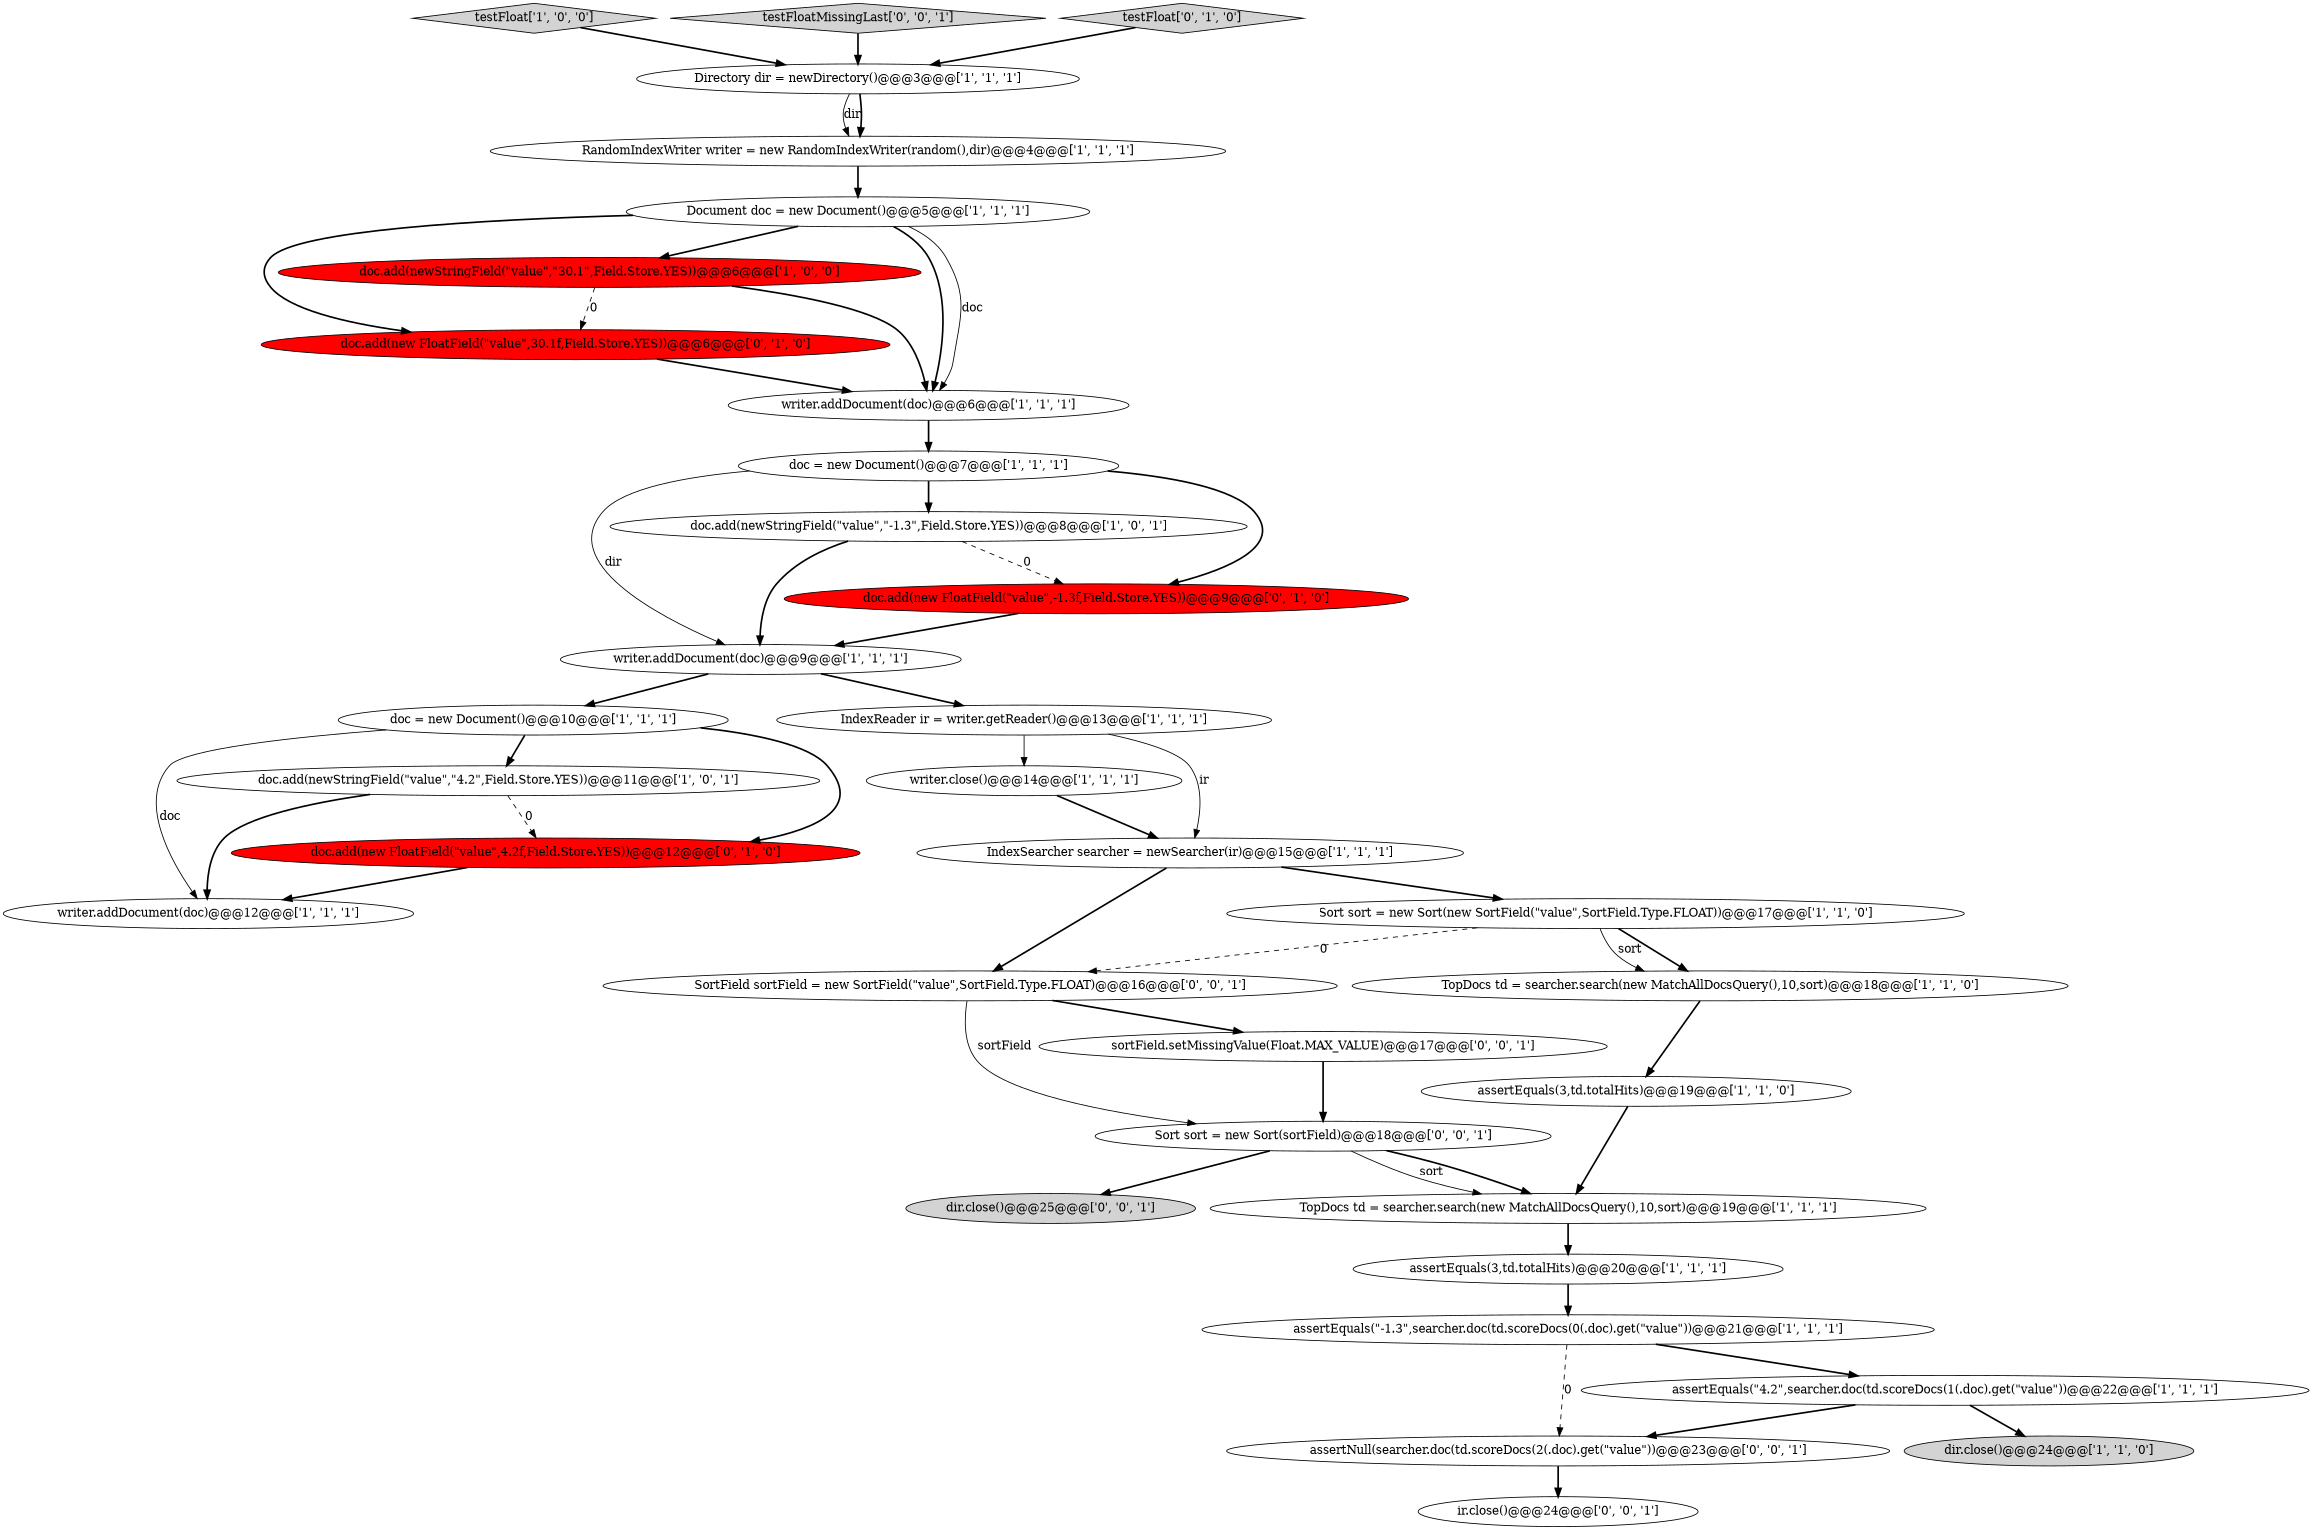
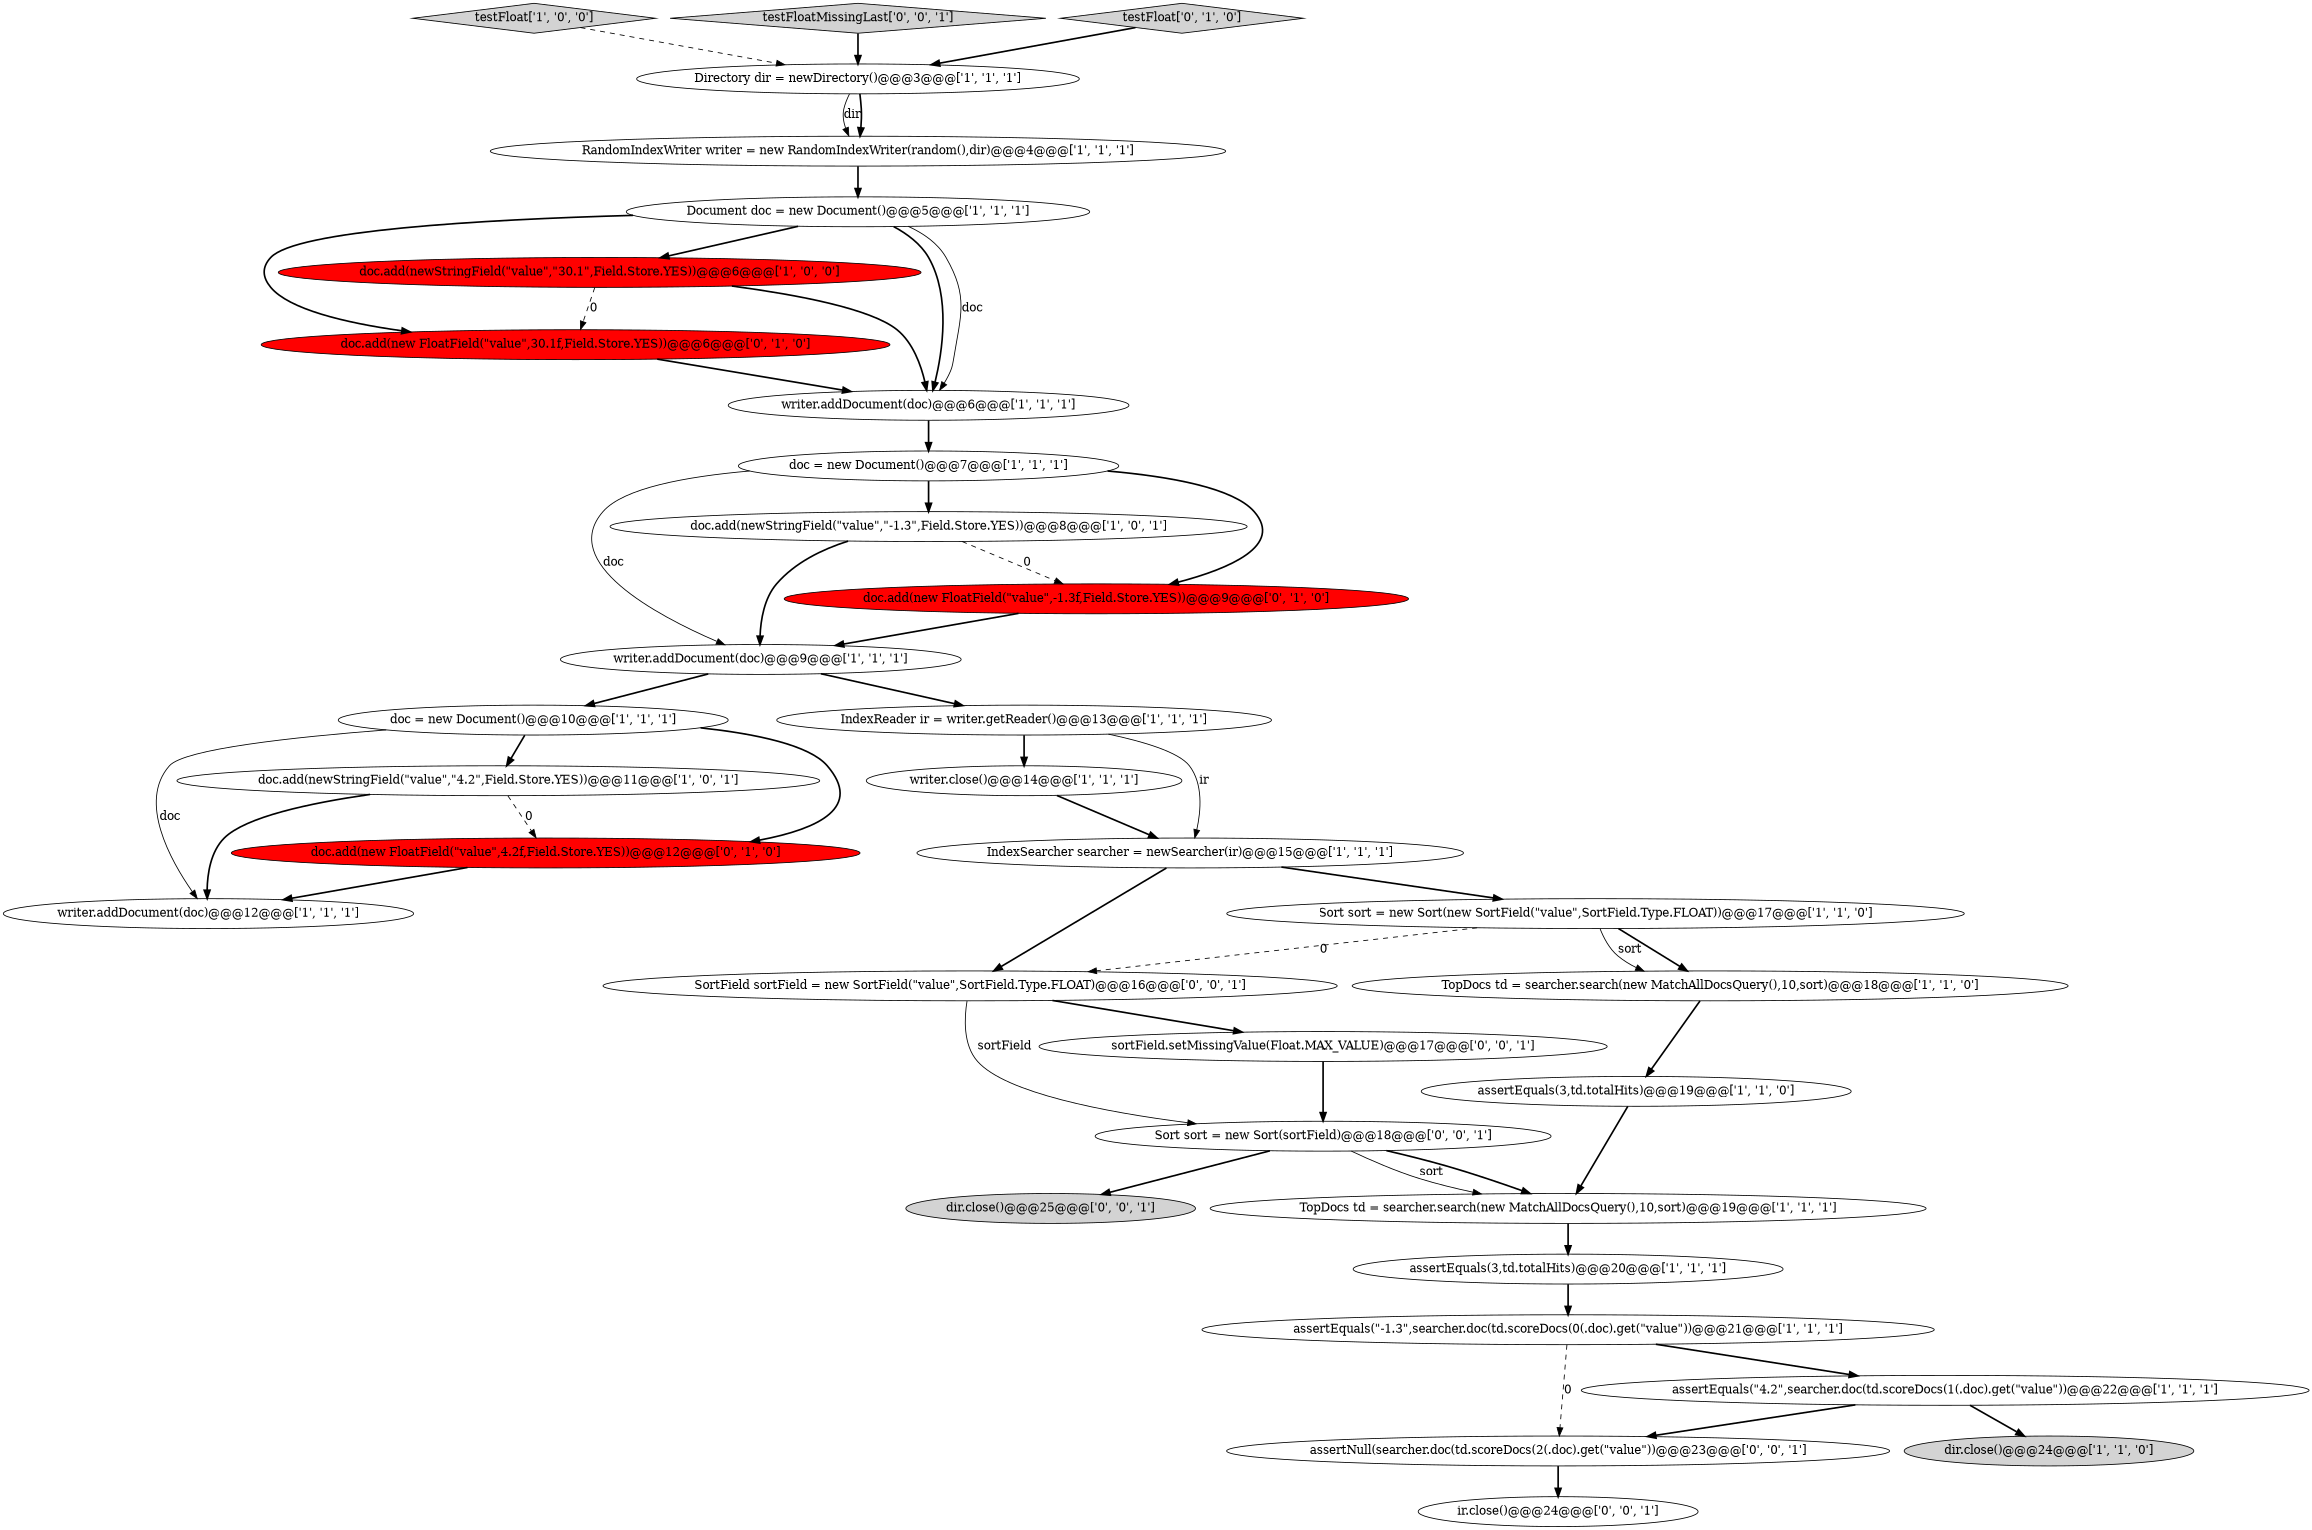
edge "testFloat['1', '0', '0']" -> "Directory dir = newDirectory()@@@3@@@['1', '1', '1']": style bold -> dashed
edge "doc = new Document()@@@7@@@['1', '1', '1']" -> "writer.addDocument(doc)@@@9@@@['1', '1', '1']": label "dir" -> "doc"
edge "IndexReader ir = writer.getReader()@@@13@@@['1', '1', '1']" -> "writer.close()@@@14@@@['1', '1', '1']": style solid -> bold
